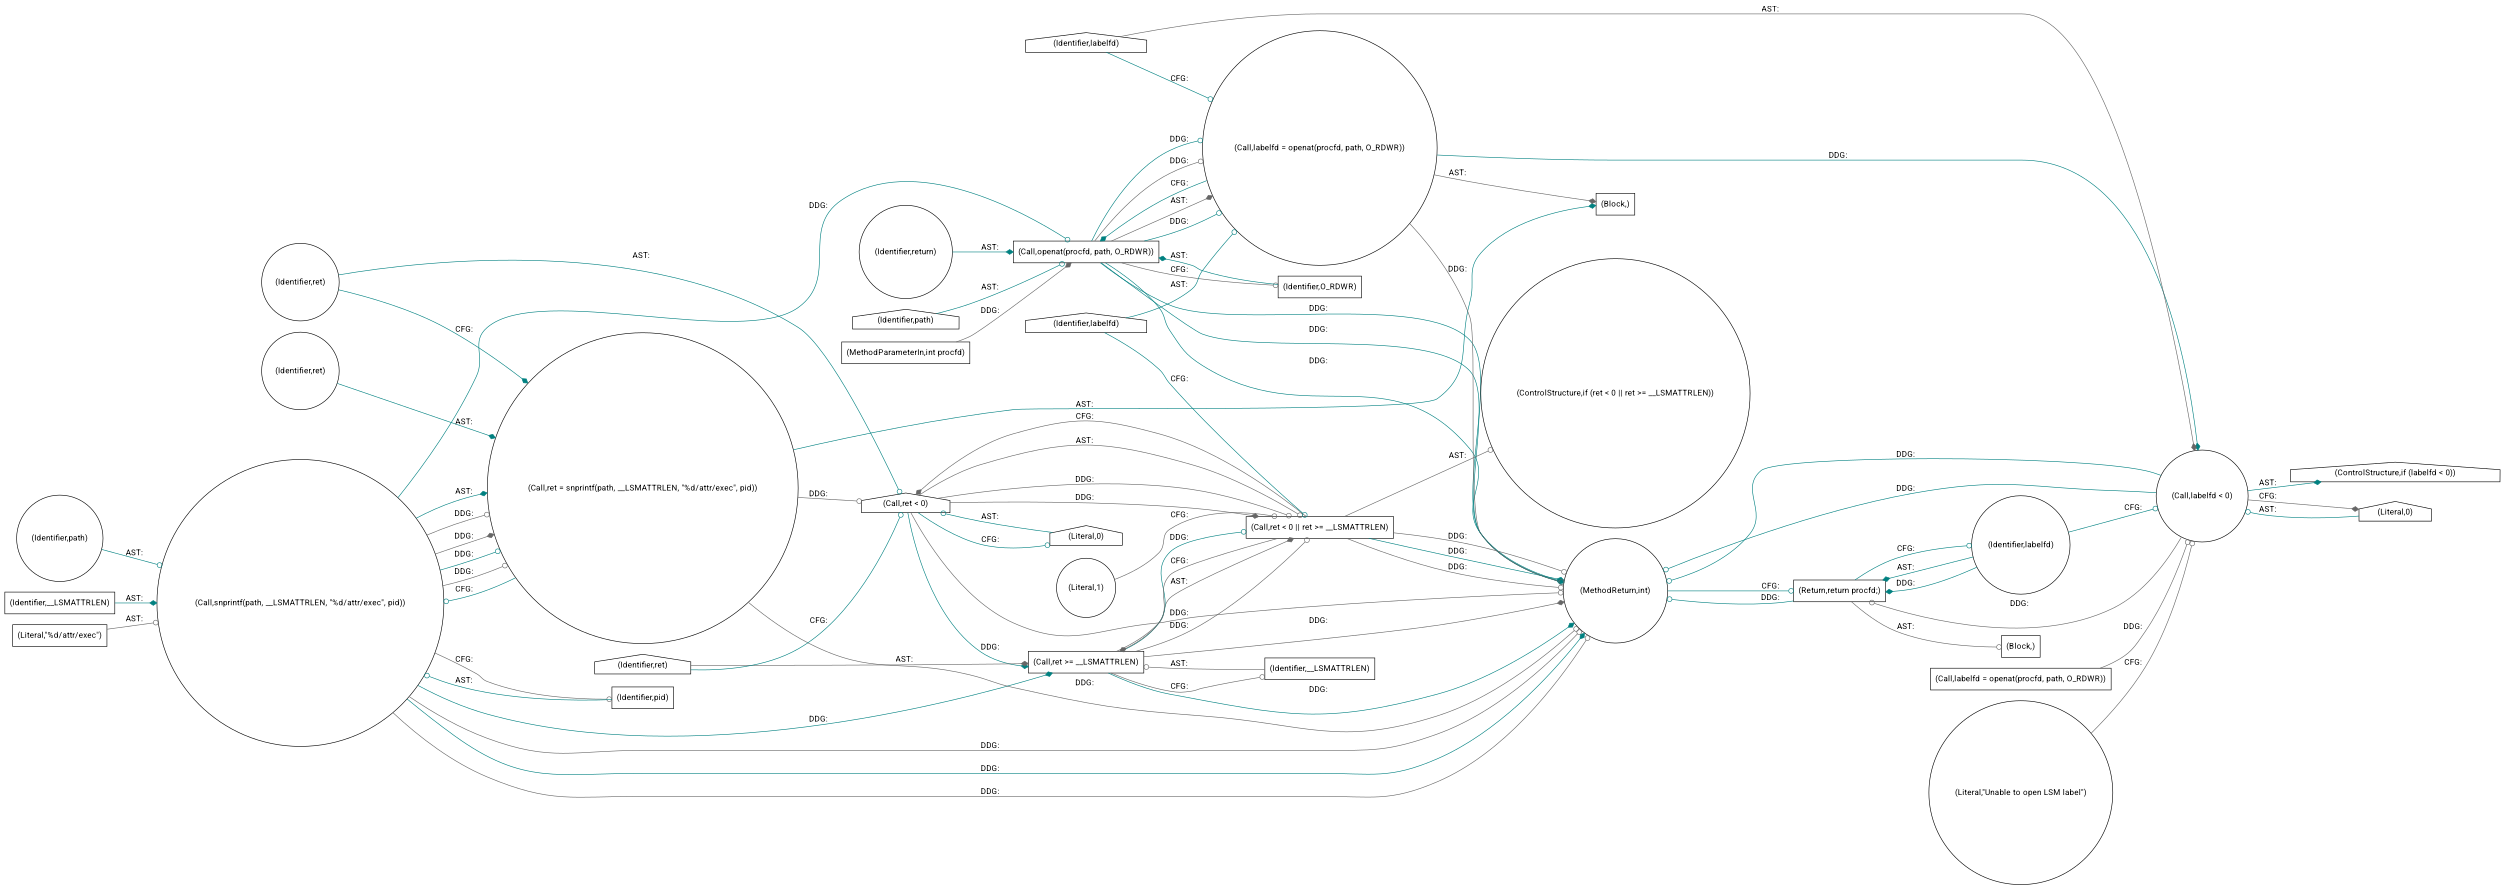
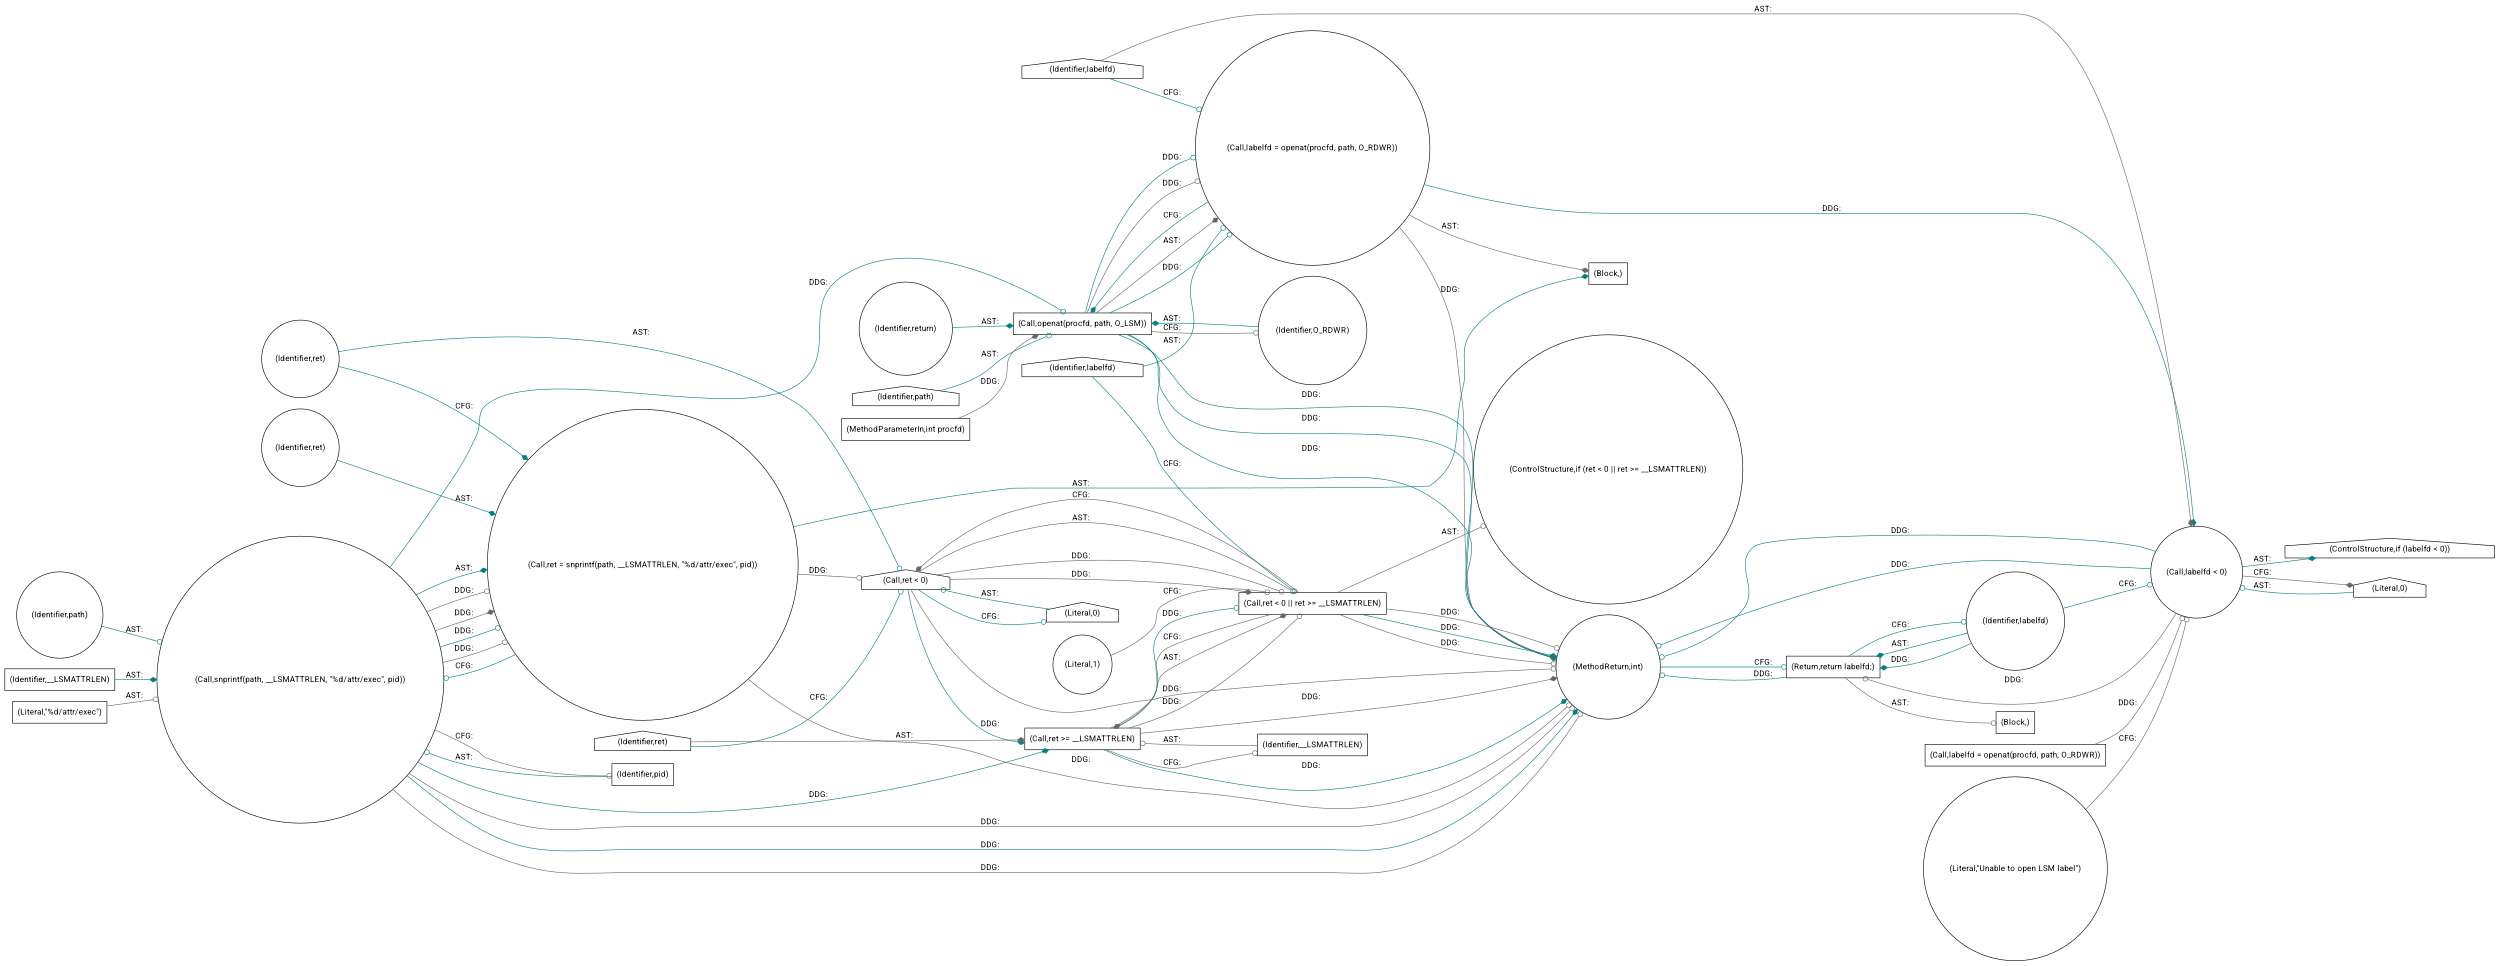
node "(Call,openat(procfd, path, O_RDWR))": label "(Call,openat(procfd, path, O_RDWR))" -> "(Call,openat(procfd, path, O_LSM))"
node "(Identifier,O_RDWR)": shape box -> circle
node "(Return,return procfd;)": label "(Return,return procfd;)" -> "(Return,return labelfd;)"
